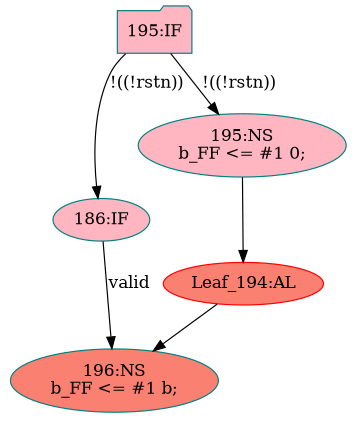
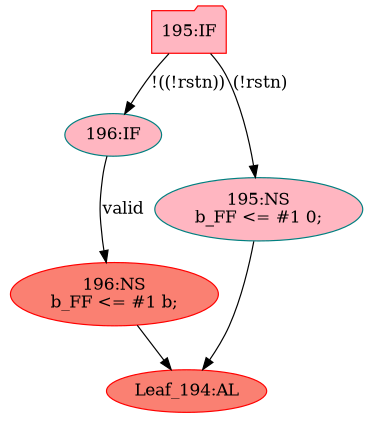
node "195:IF": color teal -> red
edge "195:IF" -> "195:NS b_FF <= #1 0;": label "!((!rstn))" -> "(!rstn)"
node "186:IF": label "186:IF" -> "196:IF"
edge "Leaf_194:AL" -> "196:NS b_FF <= #1 b;": reversed
node "196:NS b_FF <= #1 b;": color teal -> red
